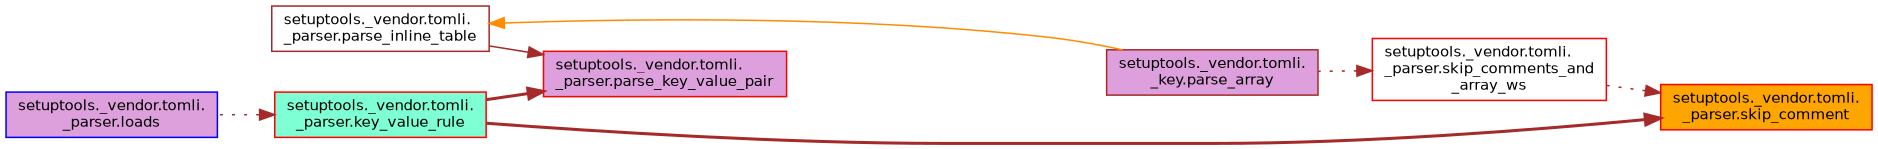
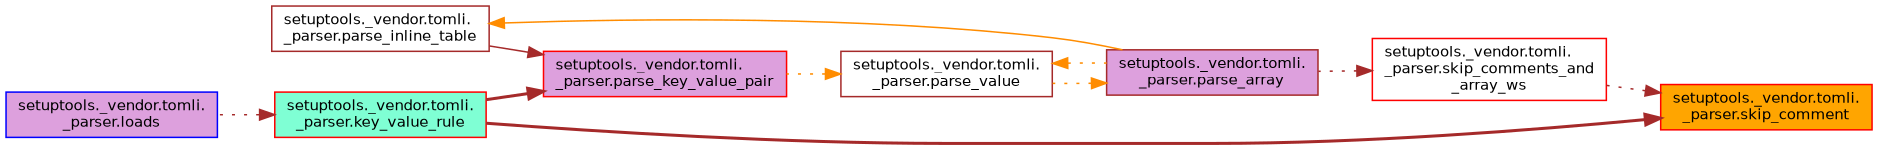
node "setuptools._vendor.tomli. _key.parse_array": label "setuptools._vendor.tomli. _key.parse_array" -> "setuptools._vendor.tomli. _parser.parse_array"
node "setuptools._vendor.tomli. _parser.parse_value": added
